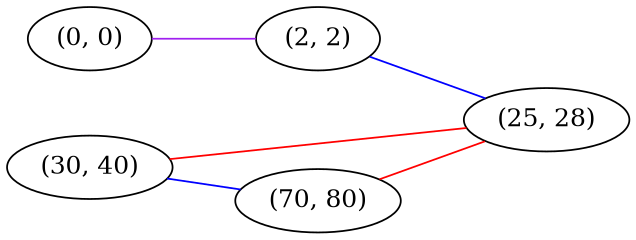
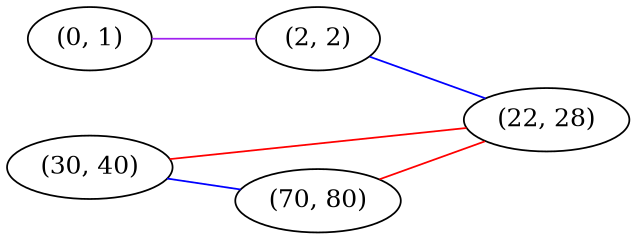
node "(0, 0)": label "(0, 0)" -> "(0, 1)"
node "(25, 28)": label "(25, 28)" -> "(22, 28)"
